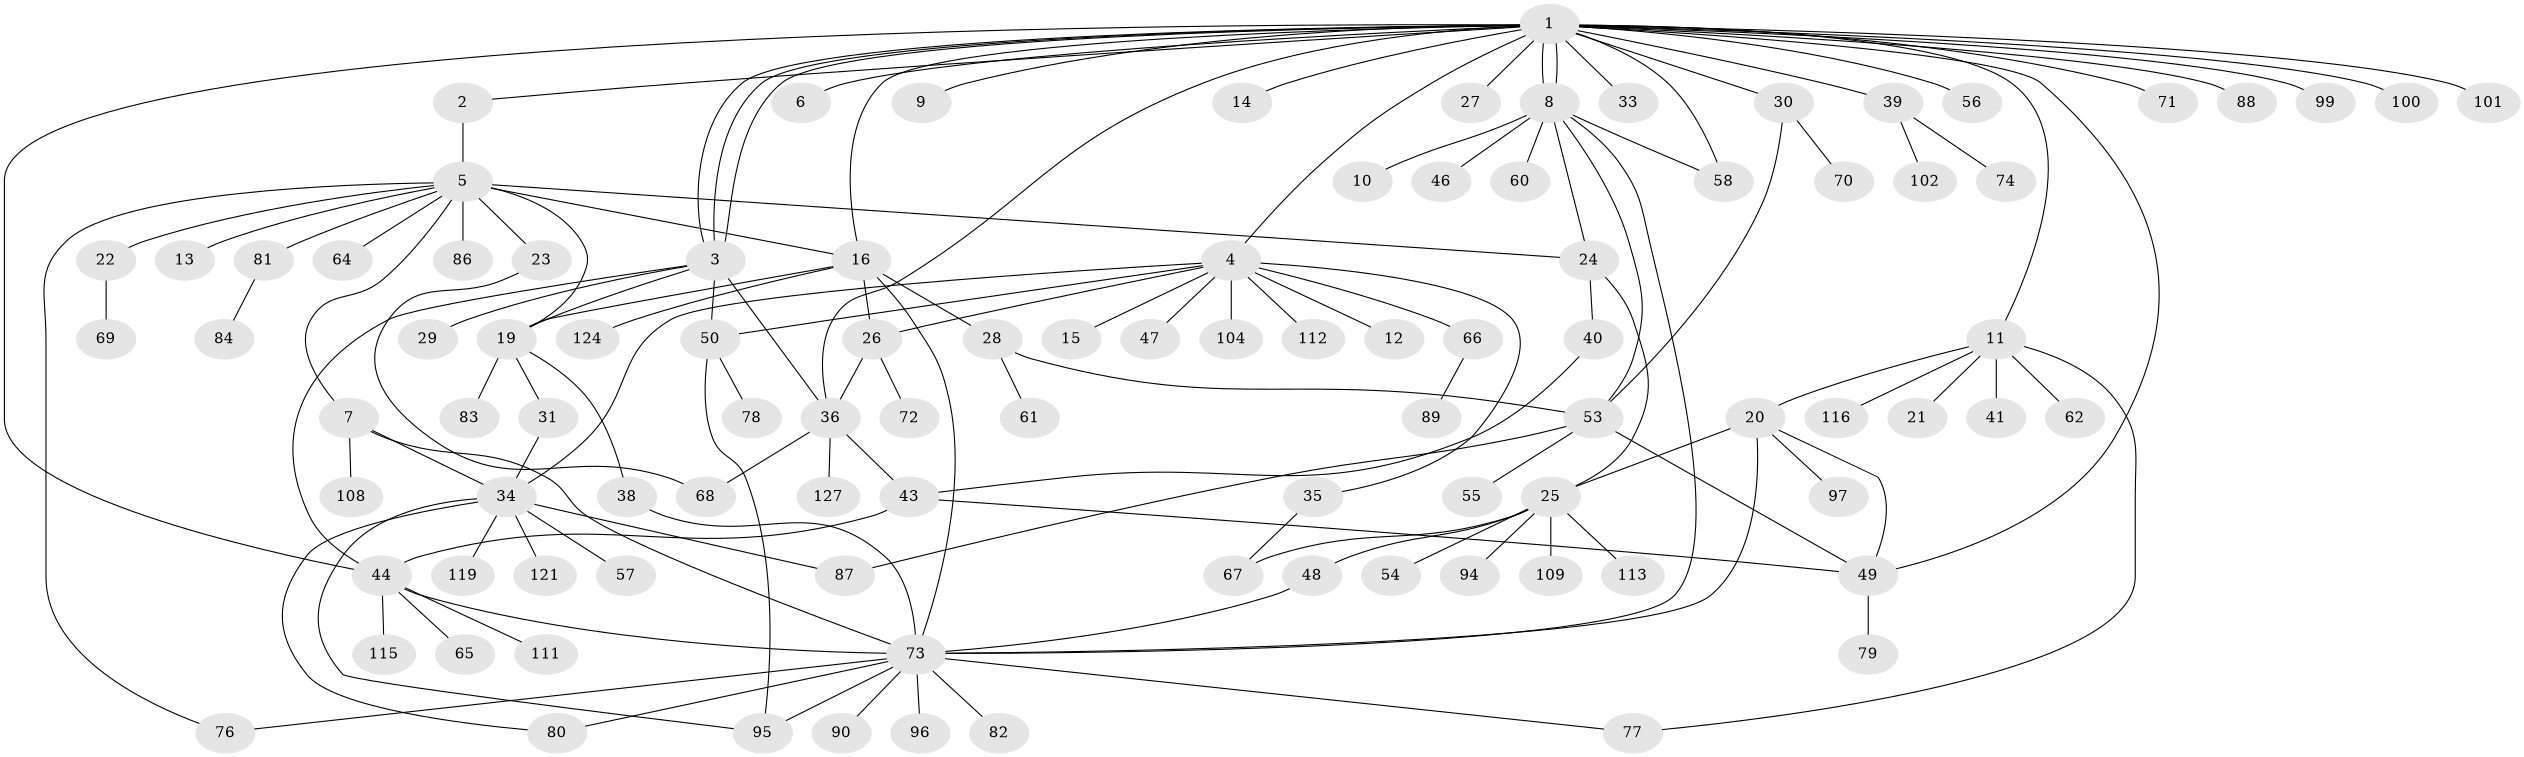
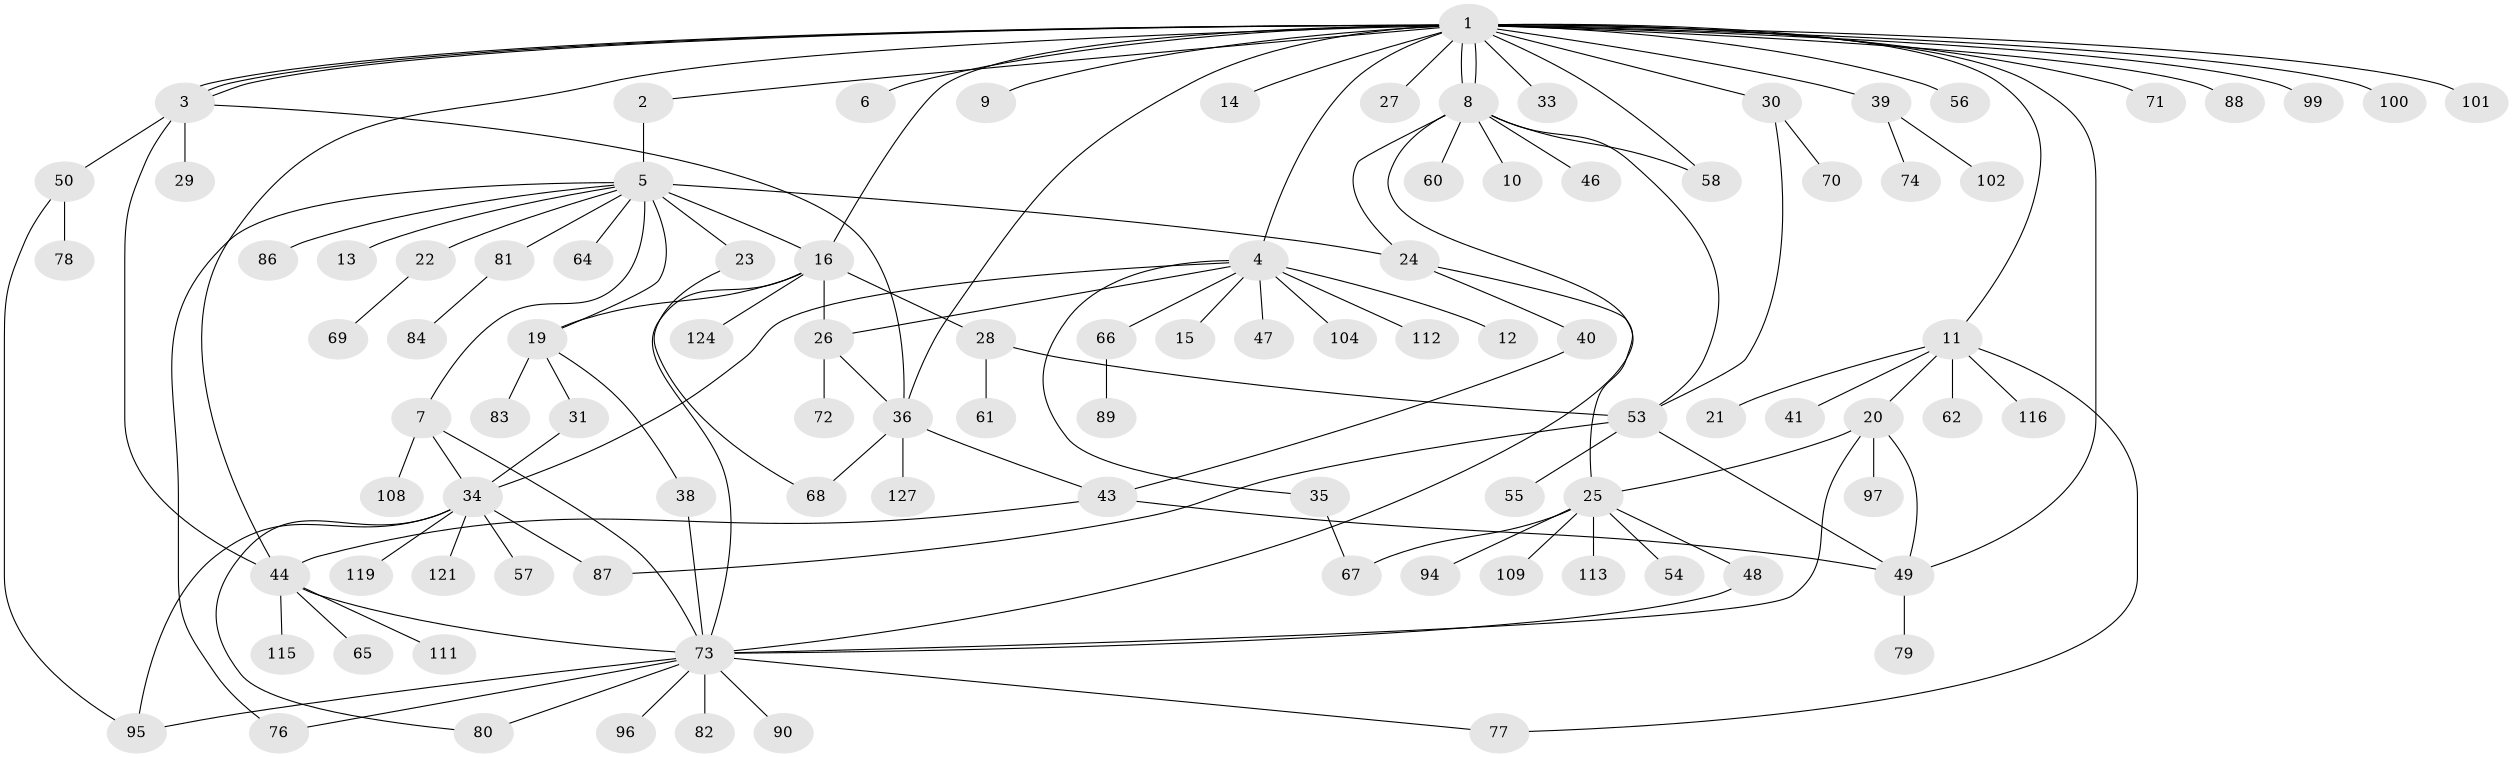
edge "3" -- "19": removed
edge "4" -- "50": removed
